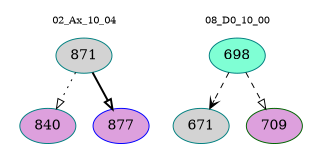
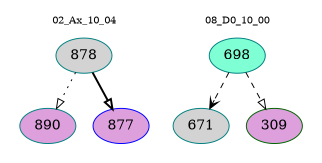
node "871": label "871" -> "878"
node "840": label "840" -> "890"
node "709": label "709" -> "309"
